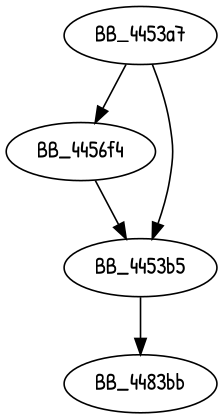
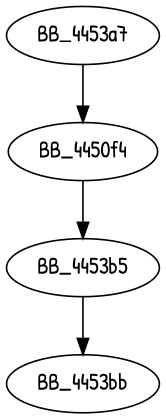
edge "BB_4453a7" -> "BB_4453b5": removed
node "BB_4456f4": label "BB_4456f4" -> "BB_4450f4"
node "BB_4483bb": label "BB_4483bb" -> "BB_4453bb"
